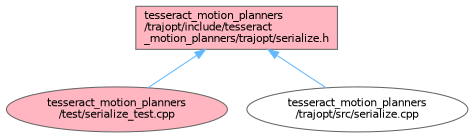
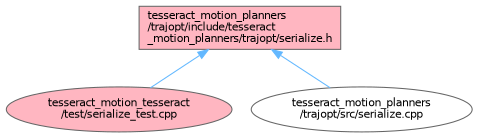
node "tesseract_motion_planners /test/serialize_test.cpp": label "tesseract_motion_planners /test/serialize_test.cpp" -> "tesseract_motion_tesseract /test/serialize_test.cpp"
